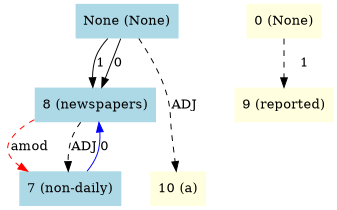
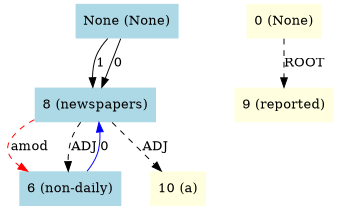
edge "0 (None)" -> "9 (reported)": label "1" -> "ROOT"
edge "None (None)" -> "10 (a)": now "8 (newspapers)" -> "10 (a)"
node "7 (non-daily)": label "7 (non-daily)" -> "6 (non-daily)"
